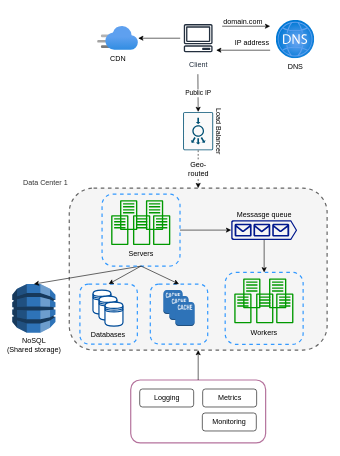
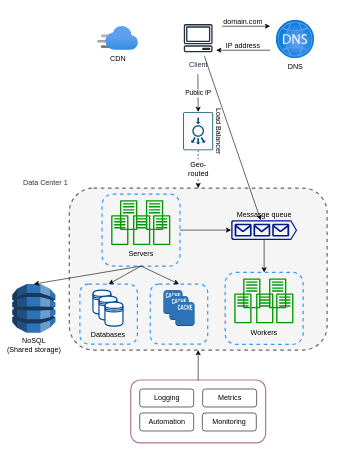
edge "Client" -> "CDN": now "Client" -> "Messasge queue"
node "IP address": moved (252, 43) -> (243, 46)
node "Automation": added
